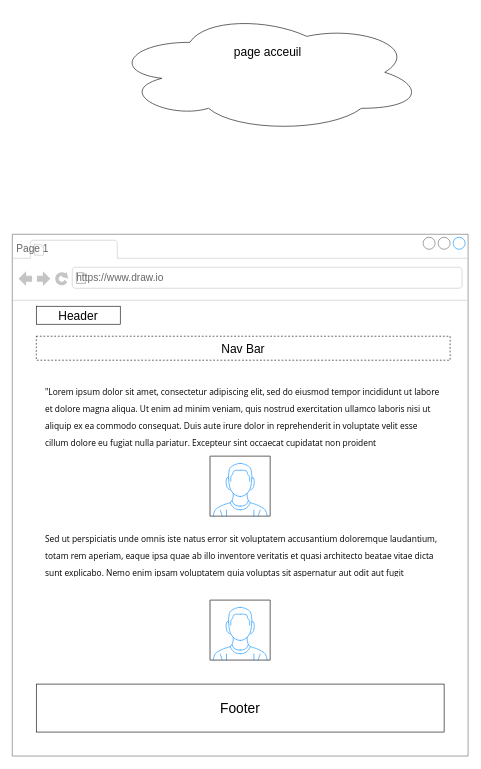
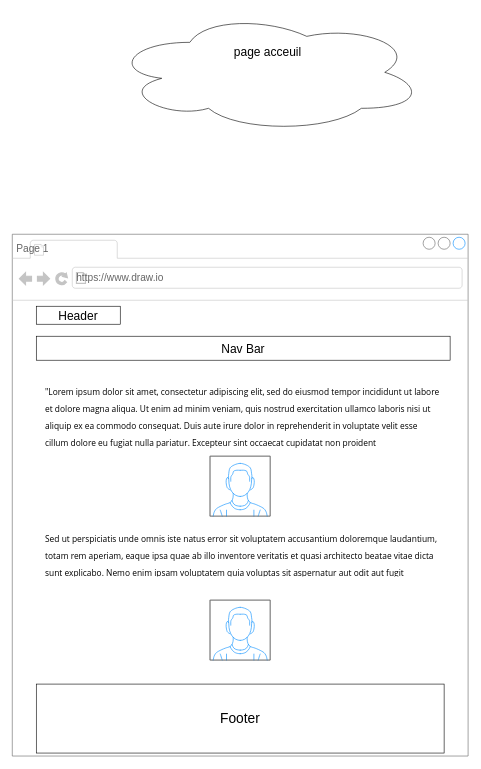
node "Nav Bar": style dashed -> solid
node "Footer": size 408x48 -> 408x69
